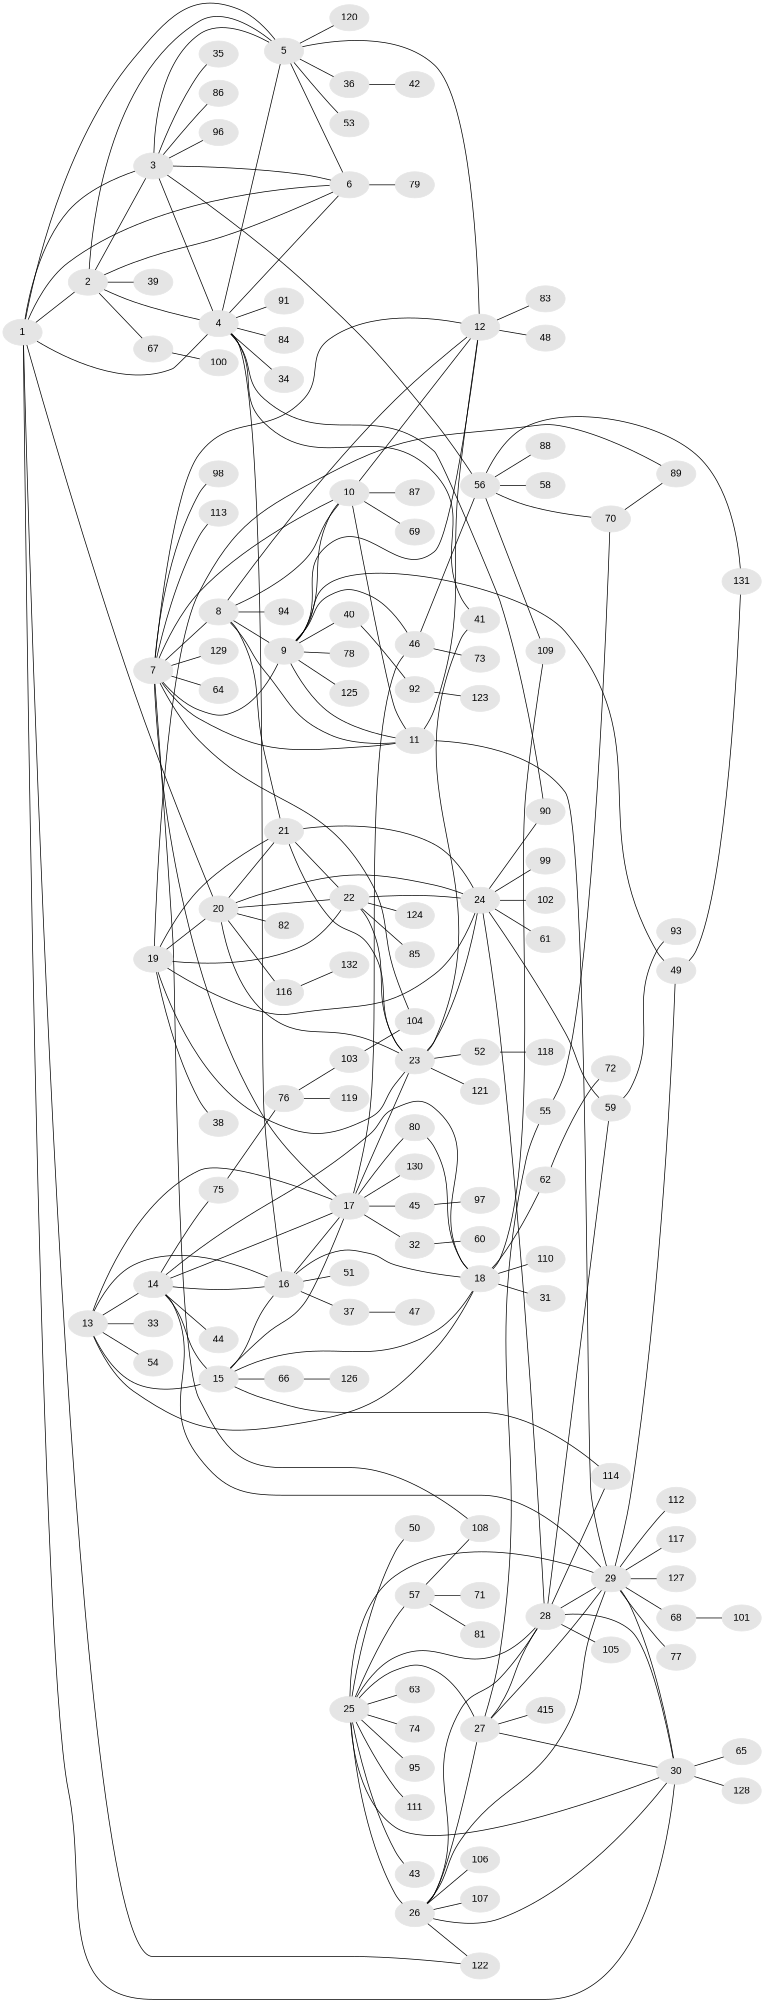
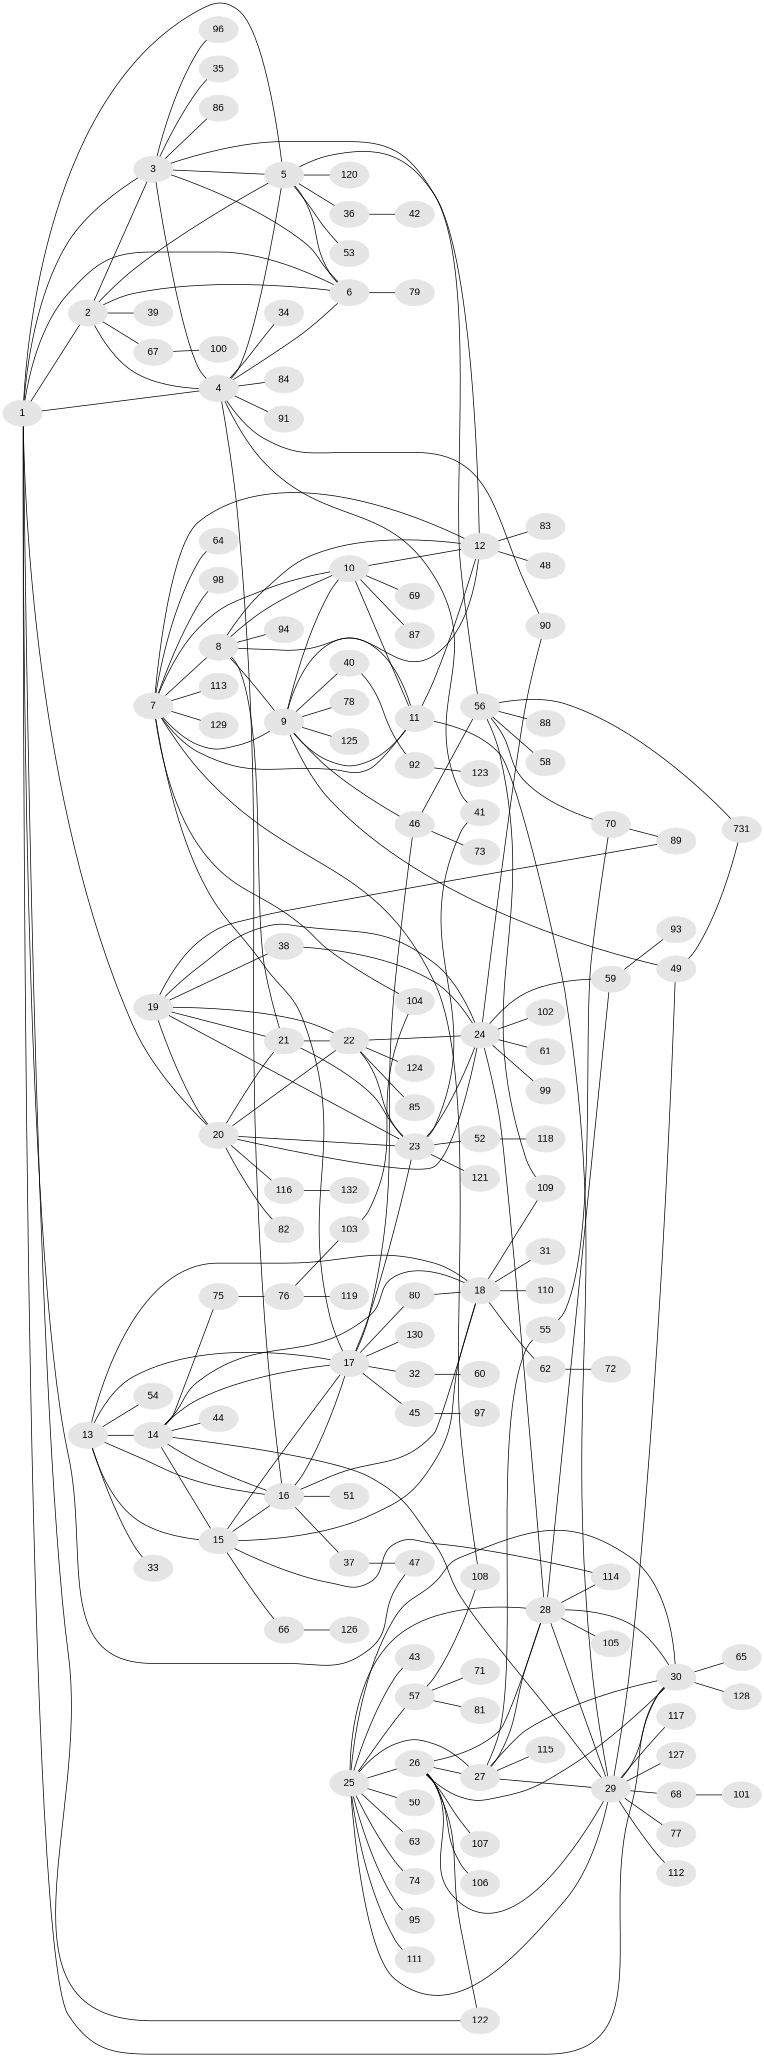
node "131": label "131" -> "731"
edge "21" -- "24": now "38" -- "24"
edge "1" -- "47": added
node "415": label "415" -> "115"
